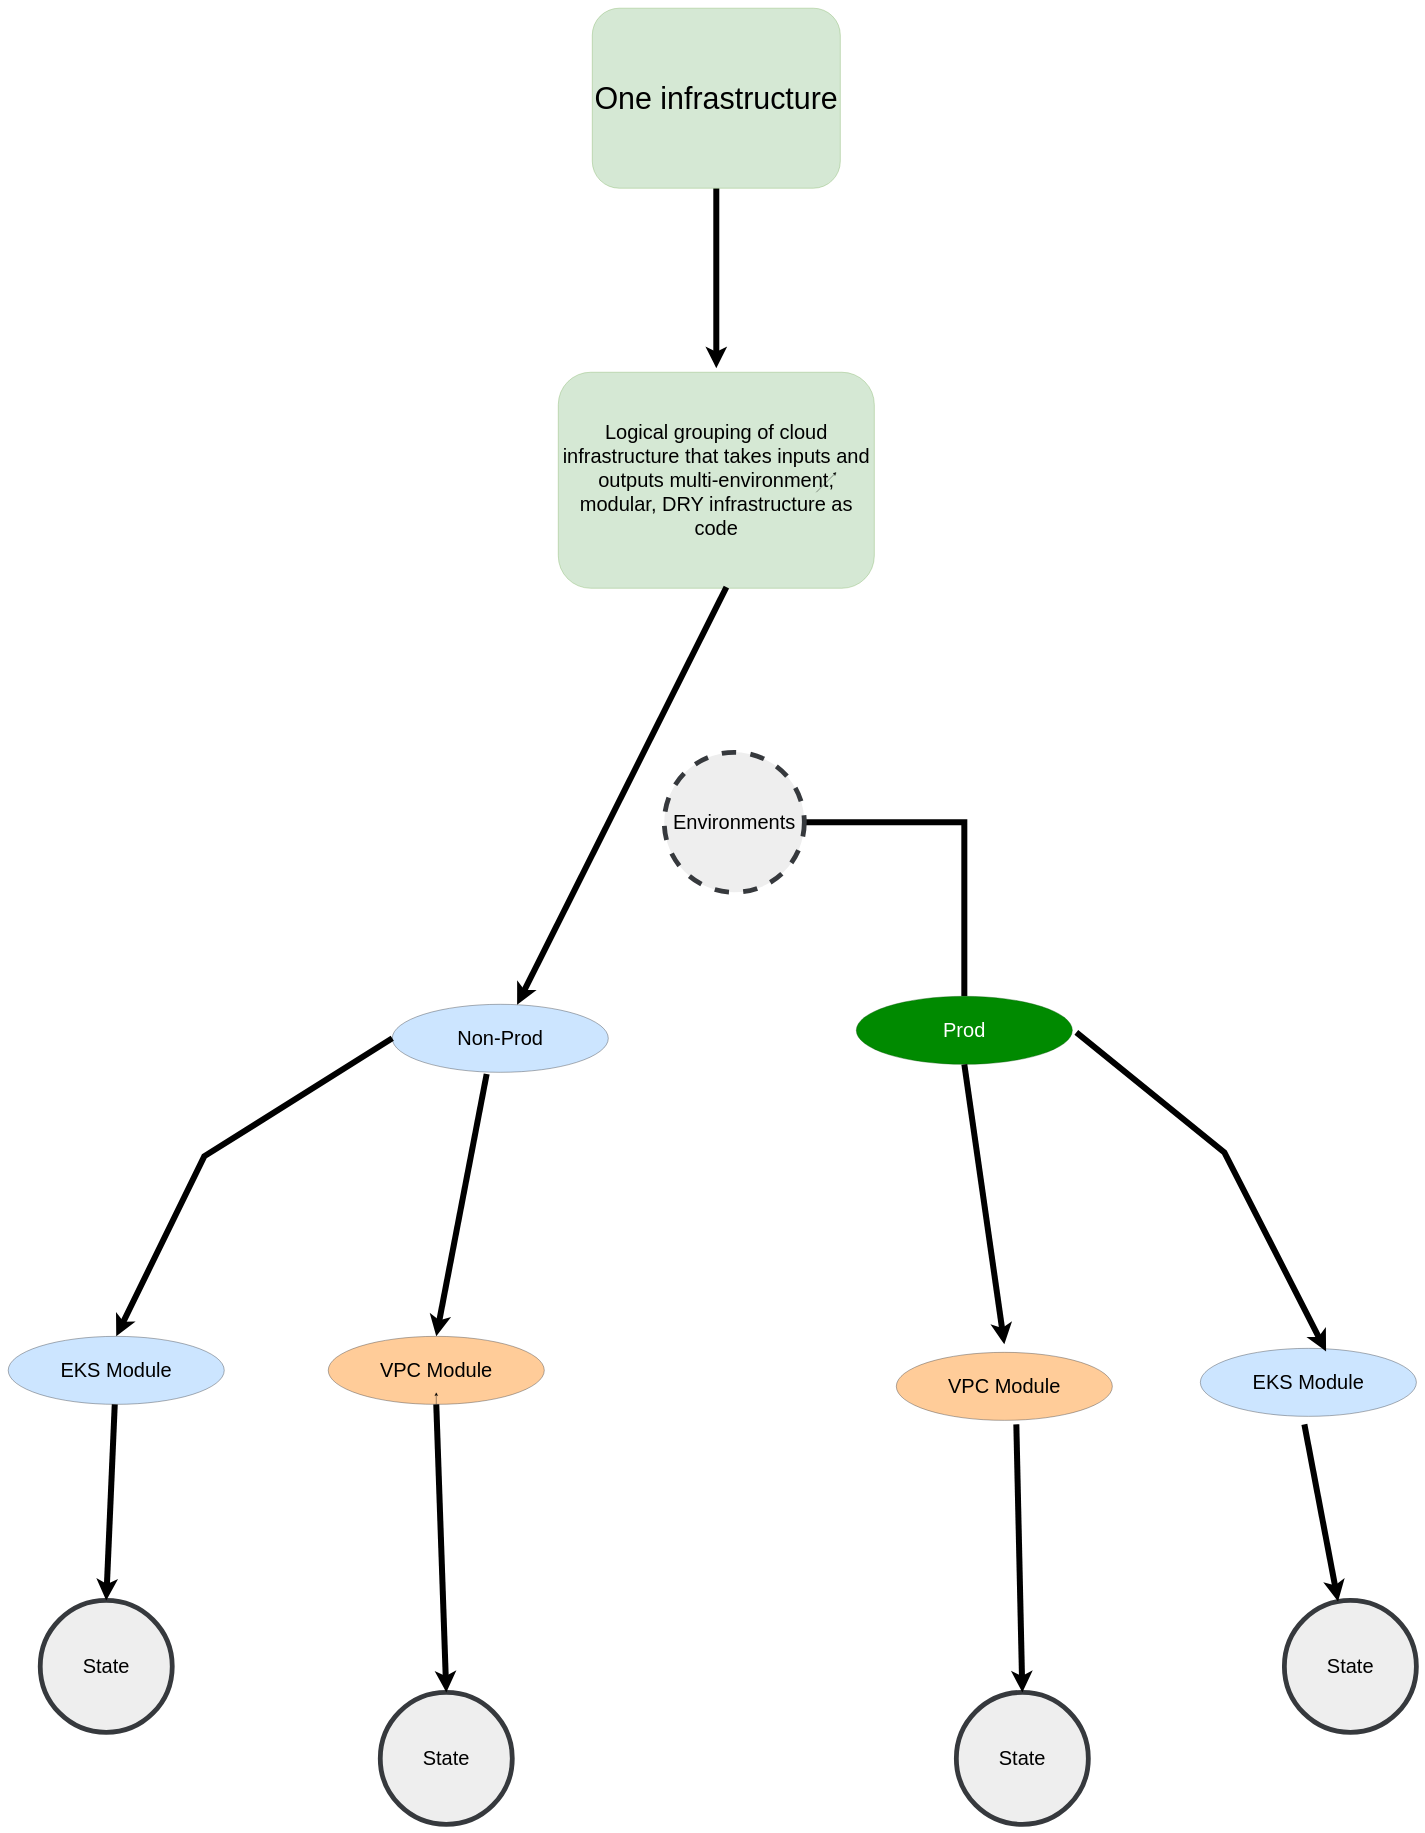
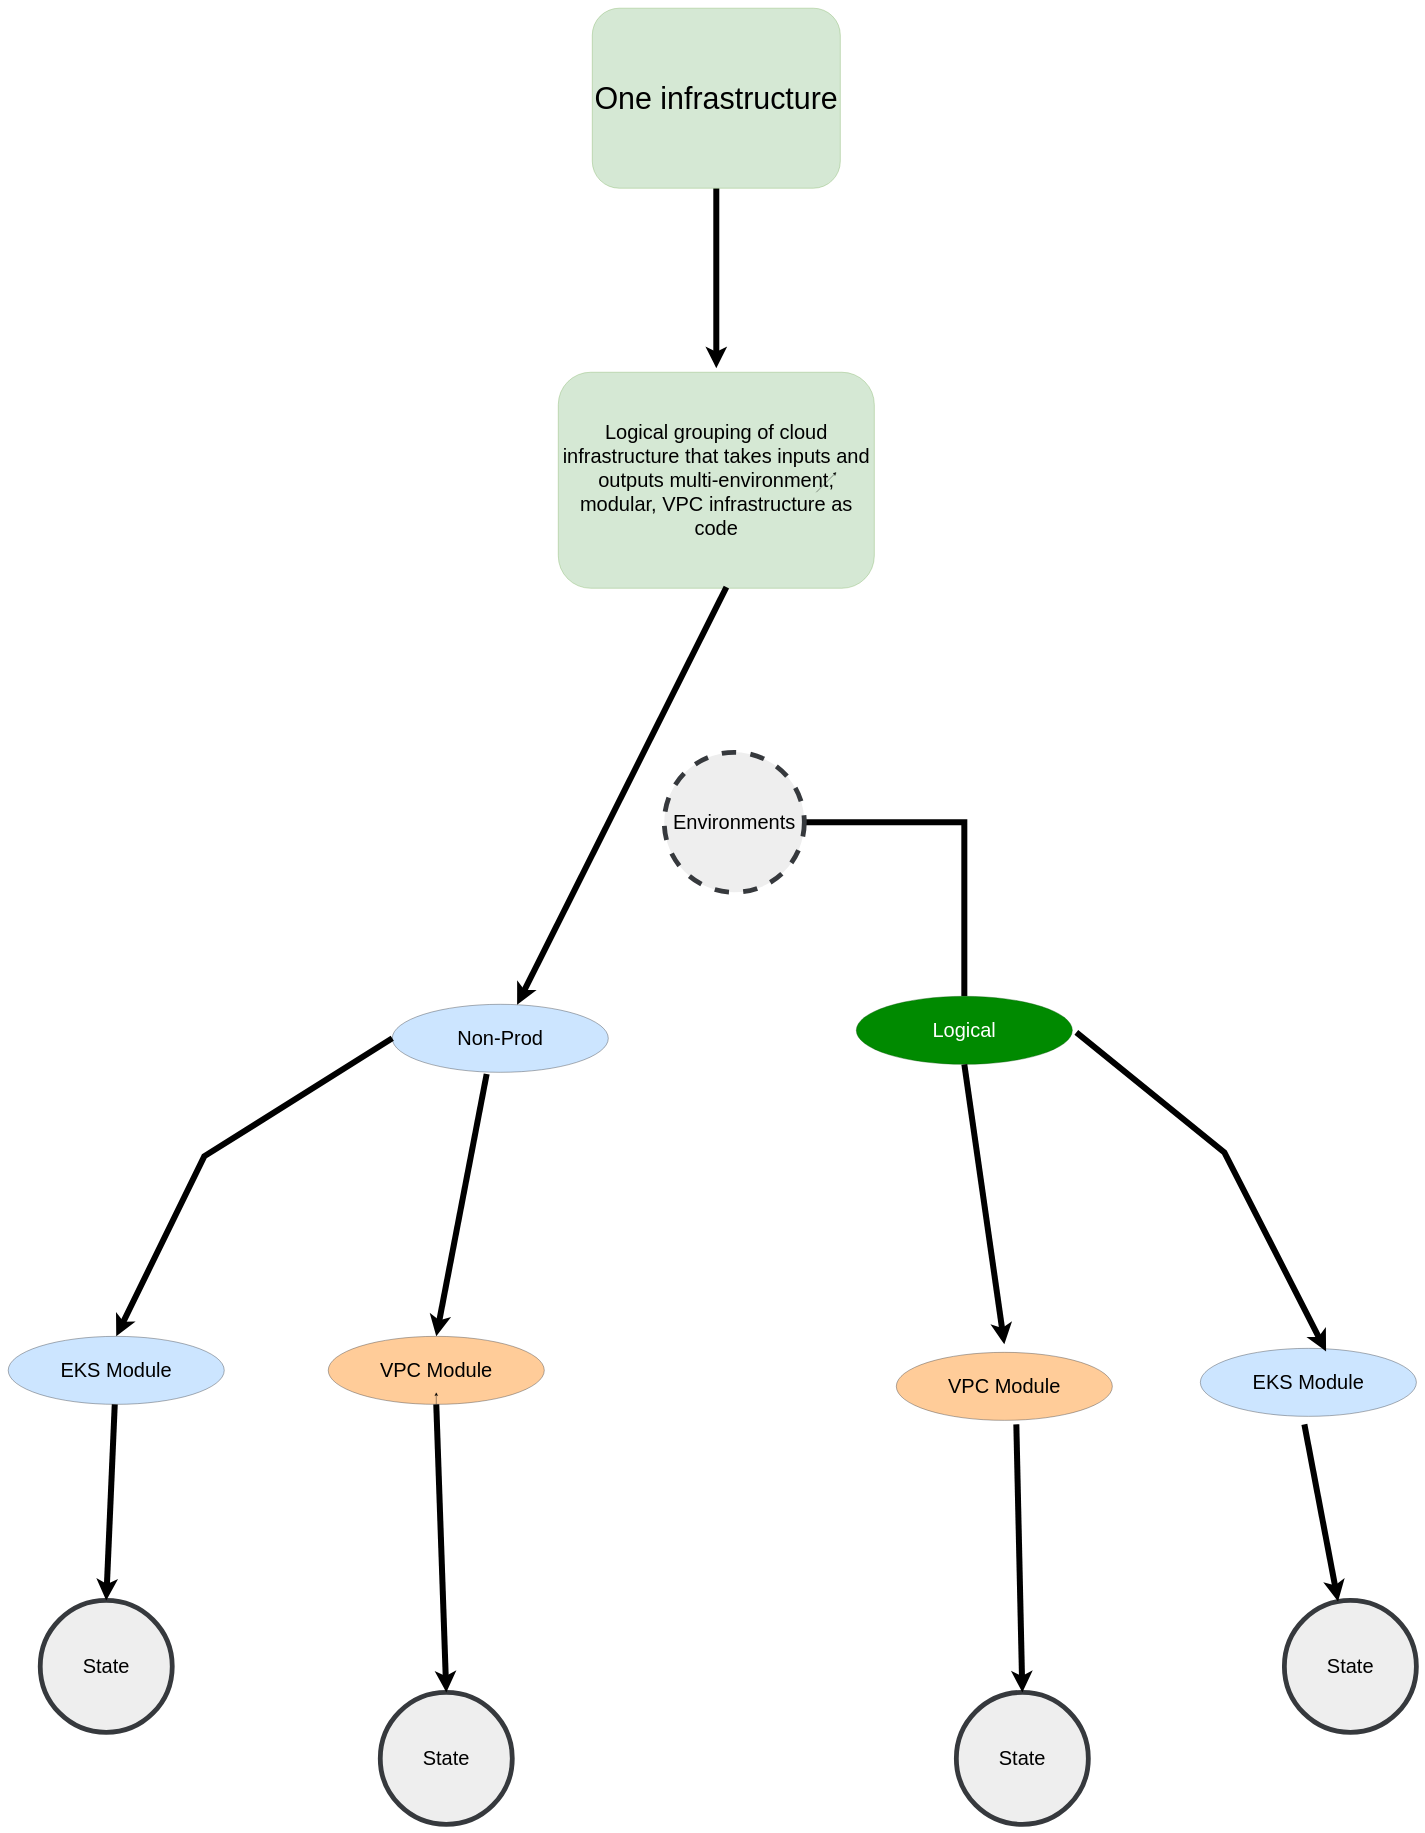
node "Logical grouping of cloud infrastructure that takes inputs and outputs multi-environment, modular, DRY infrastructure as code": label "Logical grouping of cloud infrastructure that takes inputs and outputs multi-environment, modular, DRY infrastructure as code" -> "Logical grouping of cloud infrastructure that takes inputs and outputs multi-environment, modular, VPC infrastructure as code"
node "Prod": label "Prod" -> "Logical"
